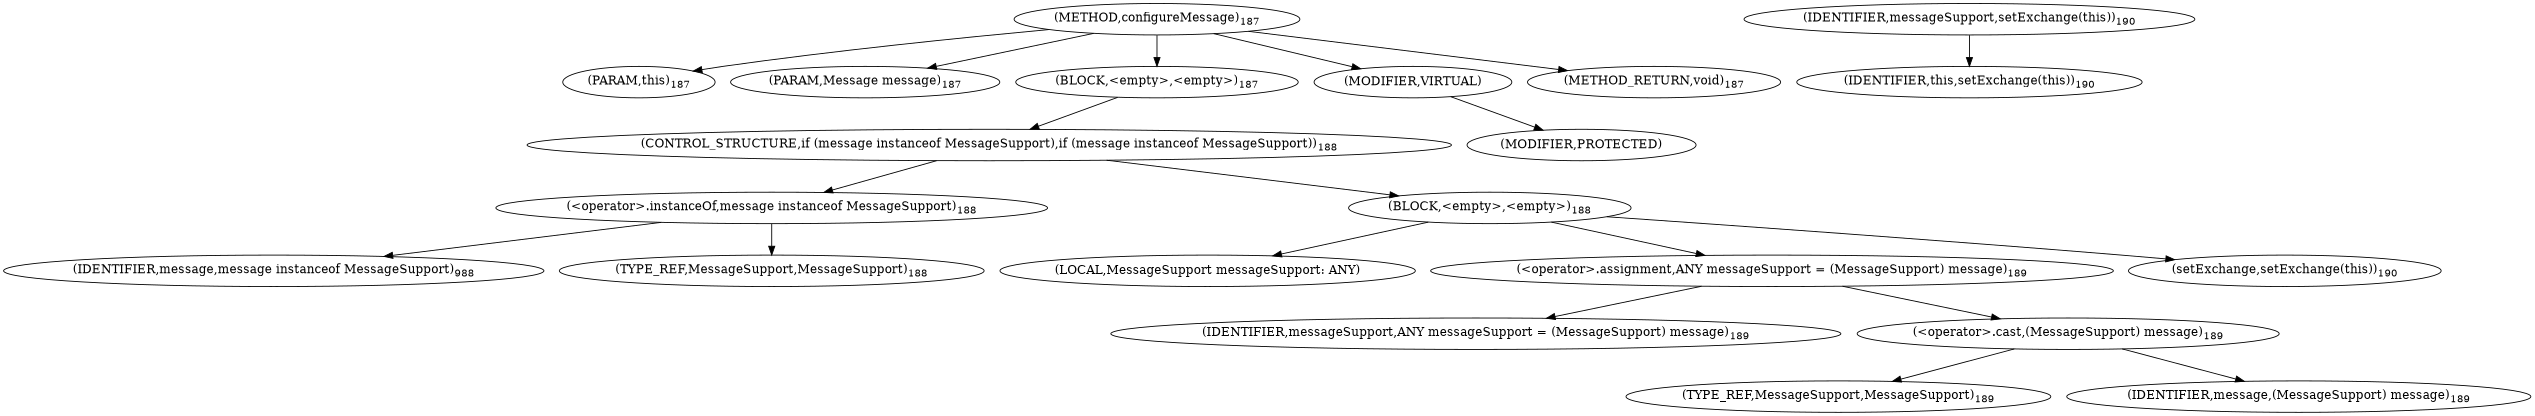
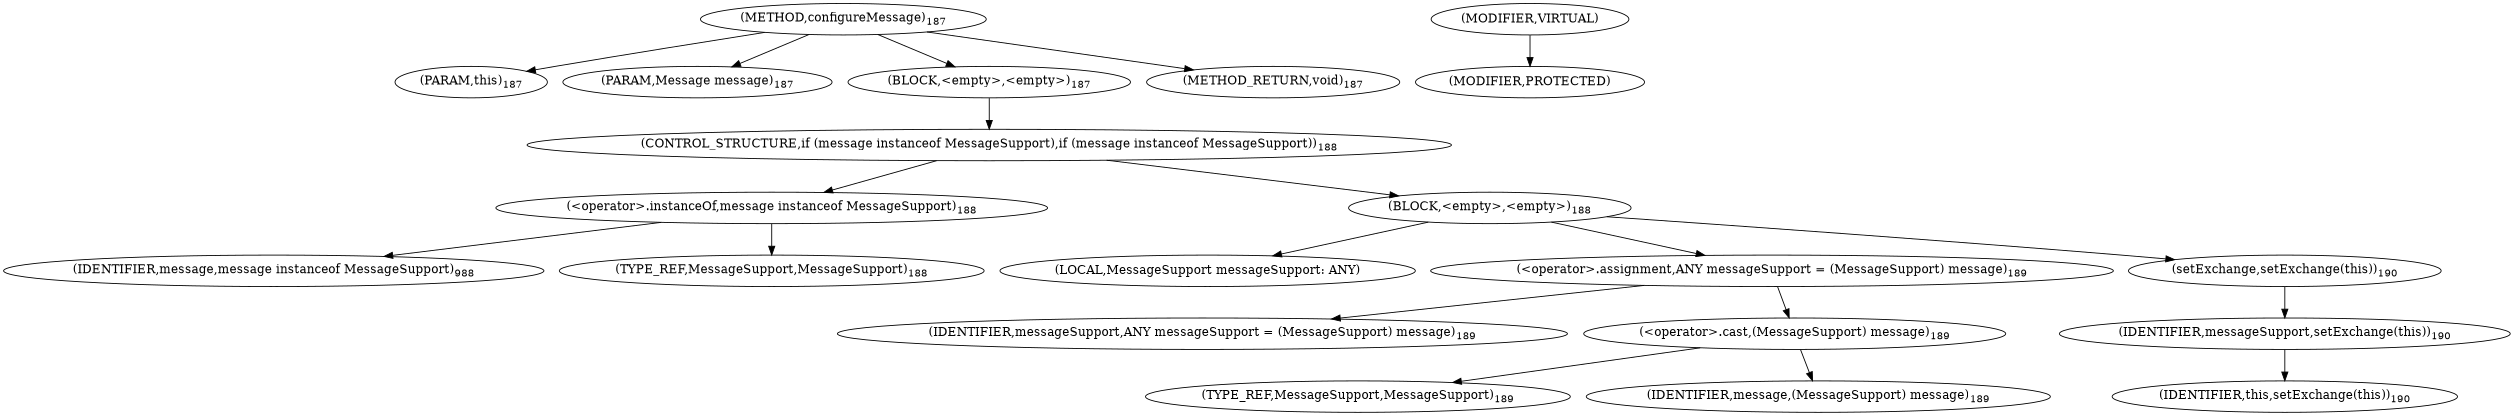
edge "(METHOD,configureMessage)" -> "(MODIFIER,VIRTUAL)": removed
edge "(setExchange,setExchange(this))" -> "(IDENTIFIER,messageSupport,setExchange(this))": added
